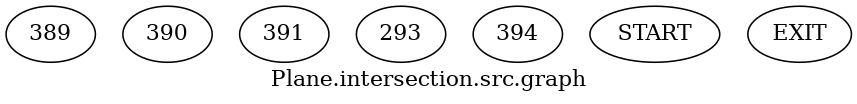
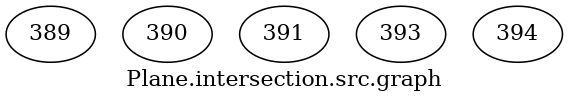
node "293": label "293" -> "393"
node "START": removed
node "EXIT": removed
